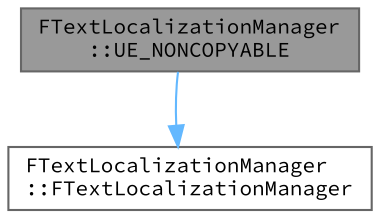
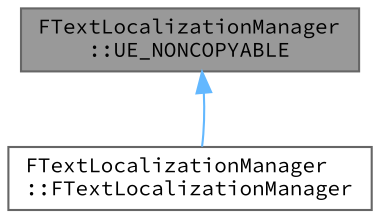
edge "FTextLocalizationManager ::UE_NONCOPYABLE" -> "FTextLocalizationManager ::FTextLocalizationManager": reversed
